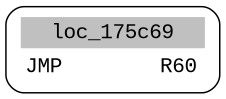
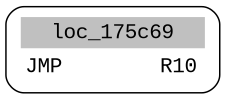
node "loc_175c69": text "JMP        R60" -> "JMP        R10"
